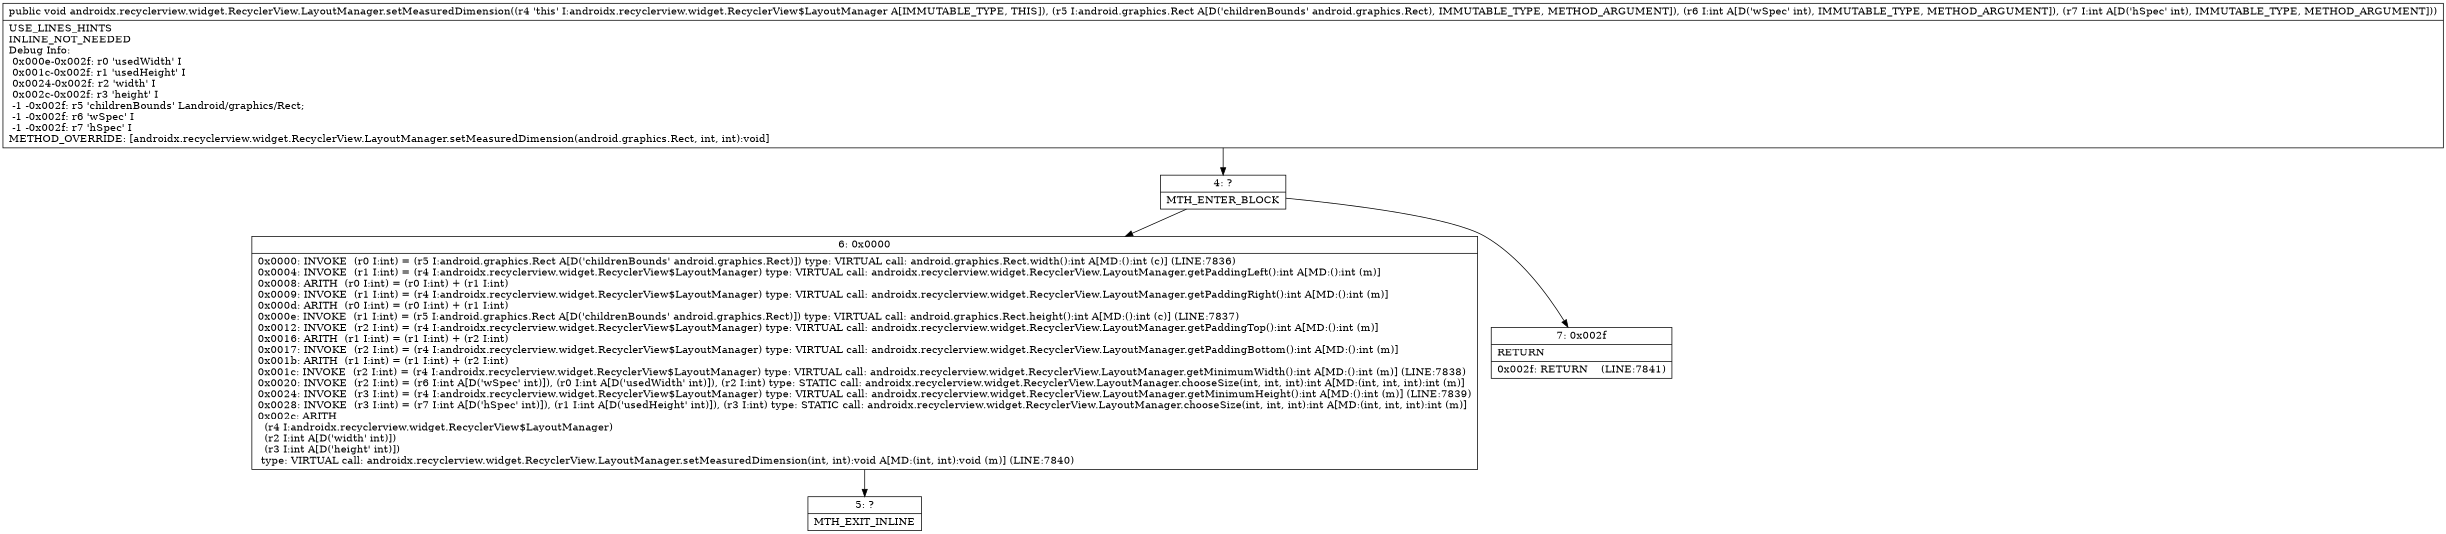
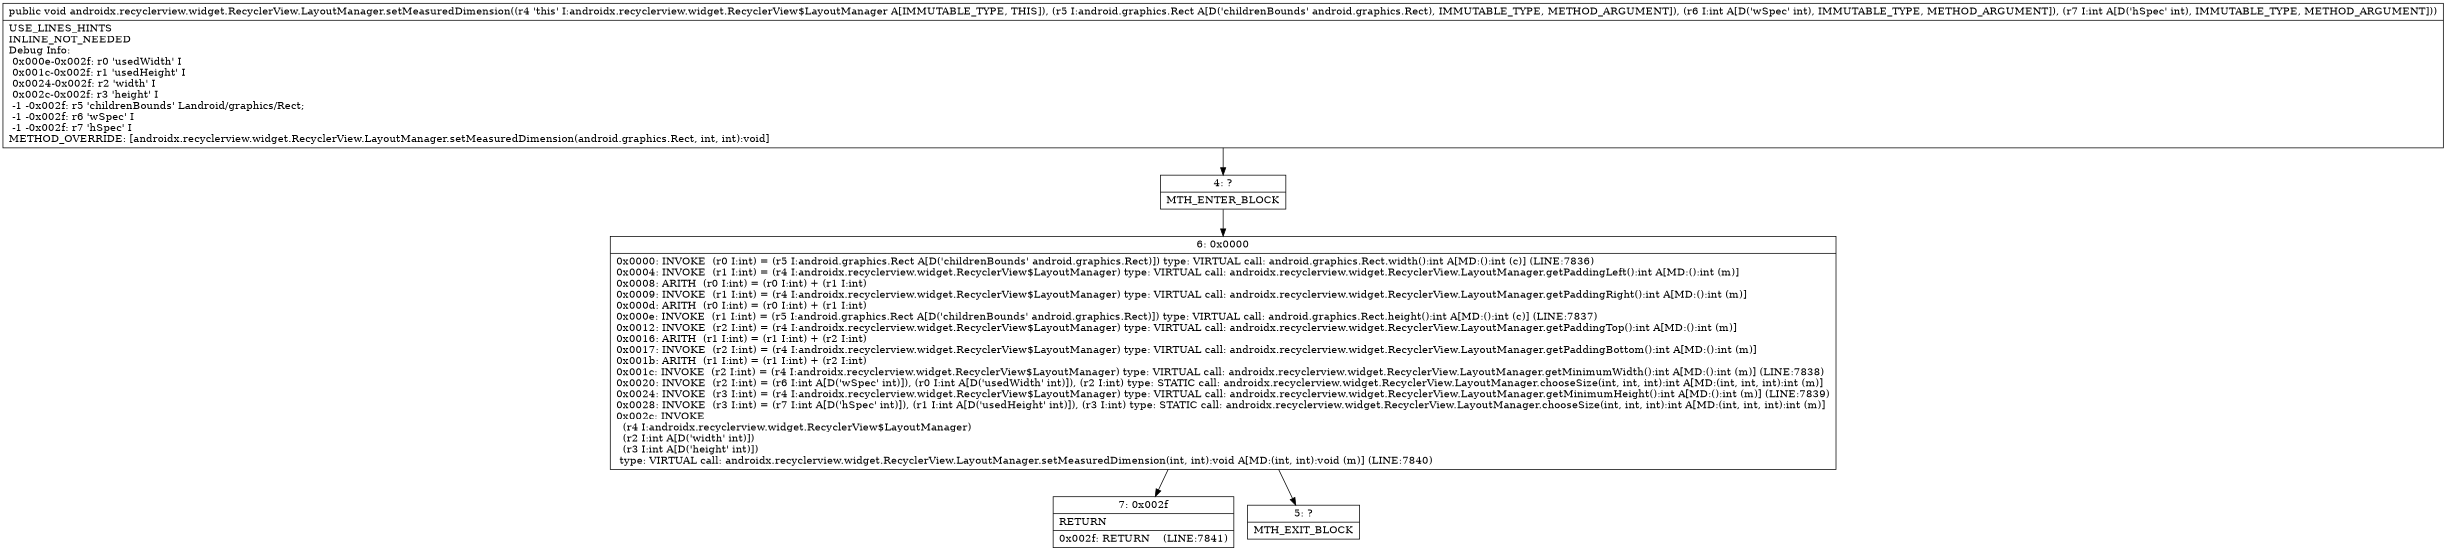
edge "4: ?" -> "7: 0x002f": now "6: 0x0000" -> "7: 0x002f"
node "6: 0x0000": text "0x002c: ARITH" -> "0x002c: INVOKE"
node "5: ?": text "MTH_EXIT_INLINE" -> "MTH_EXIT_BLOCK"
